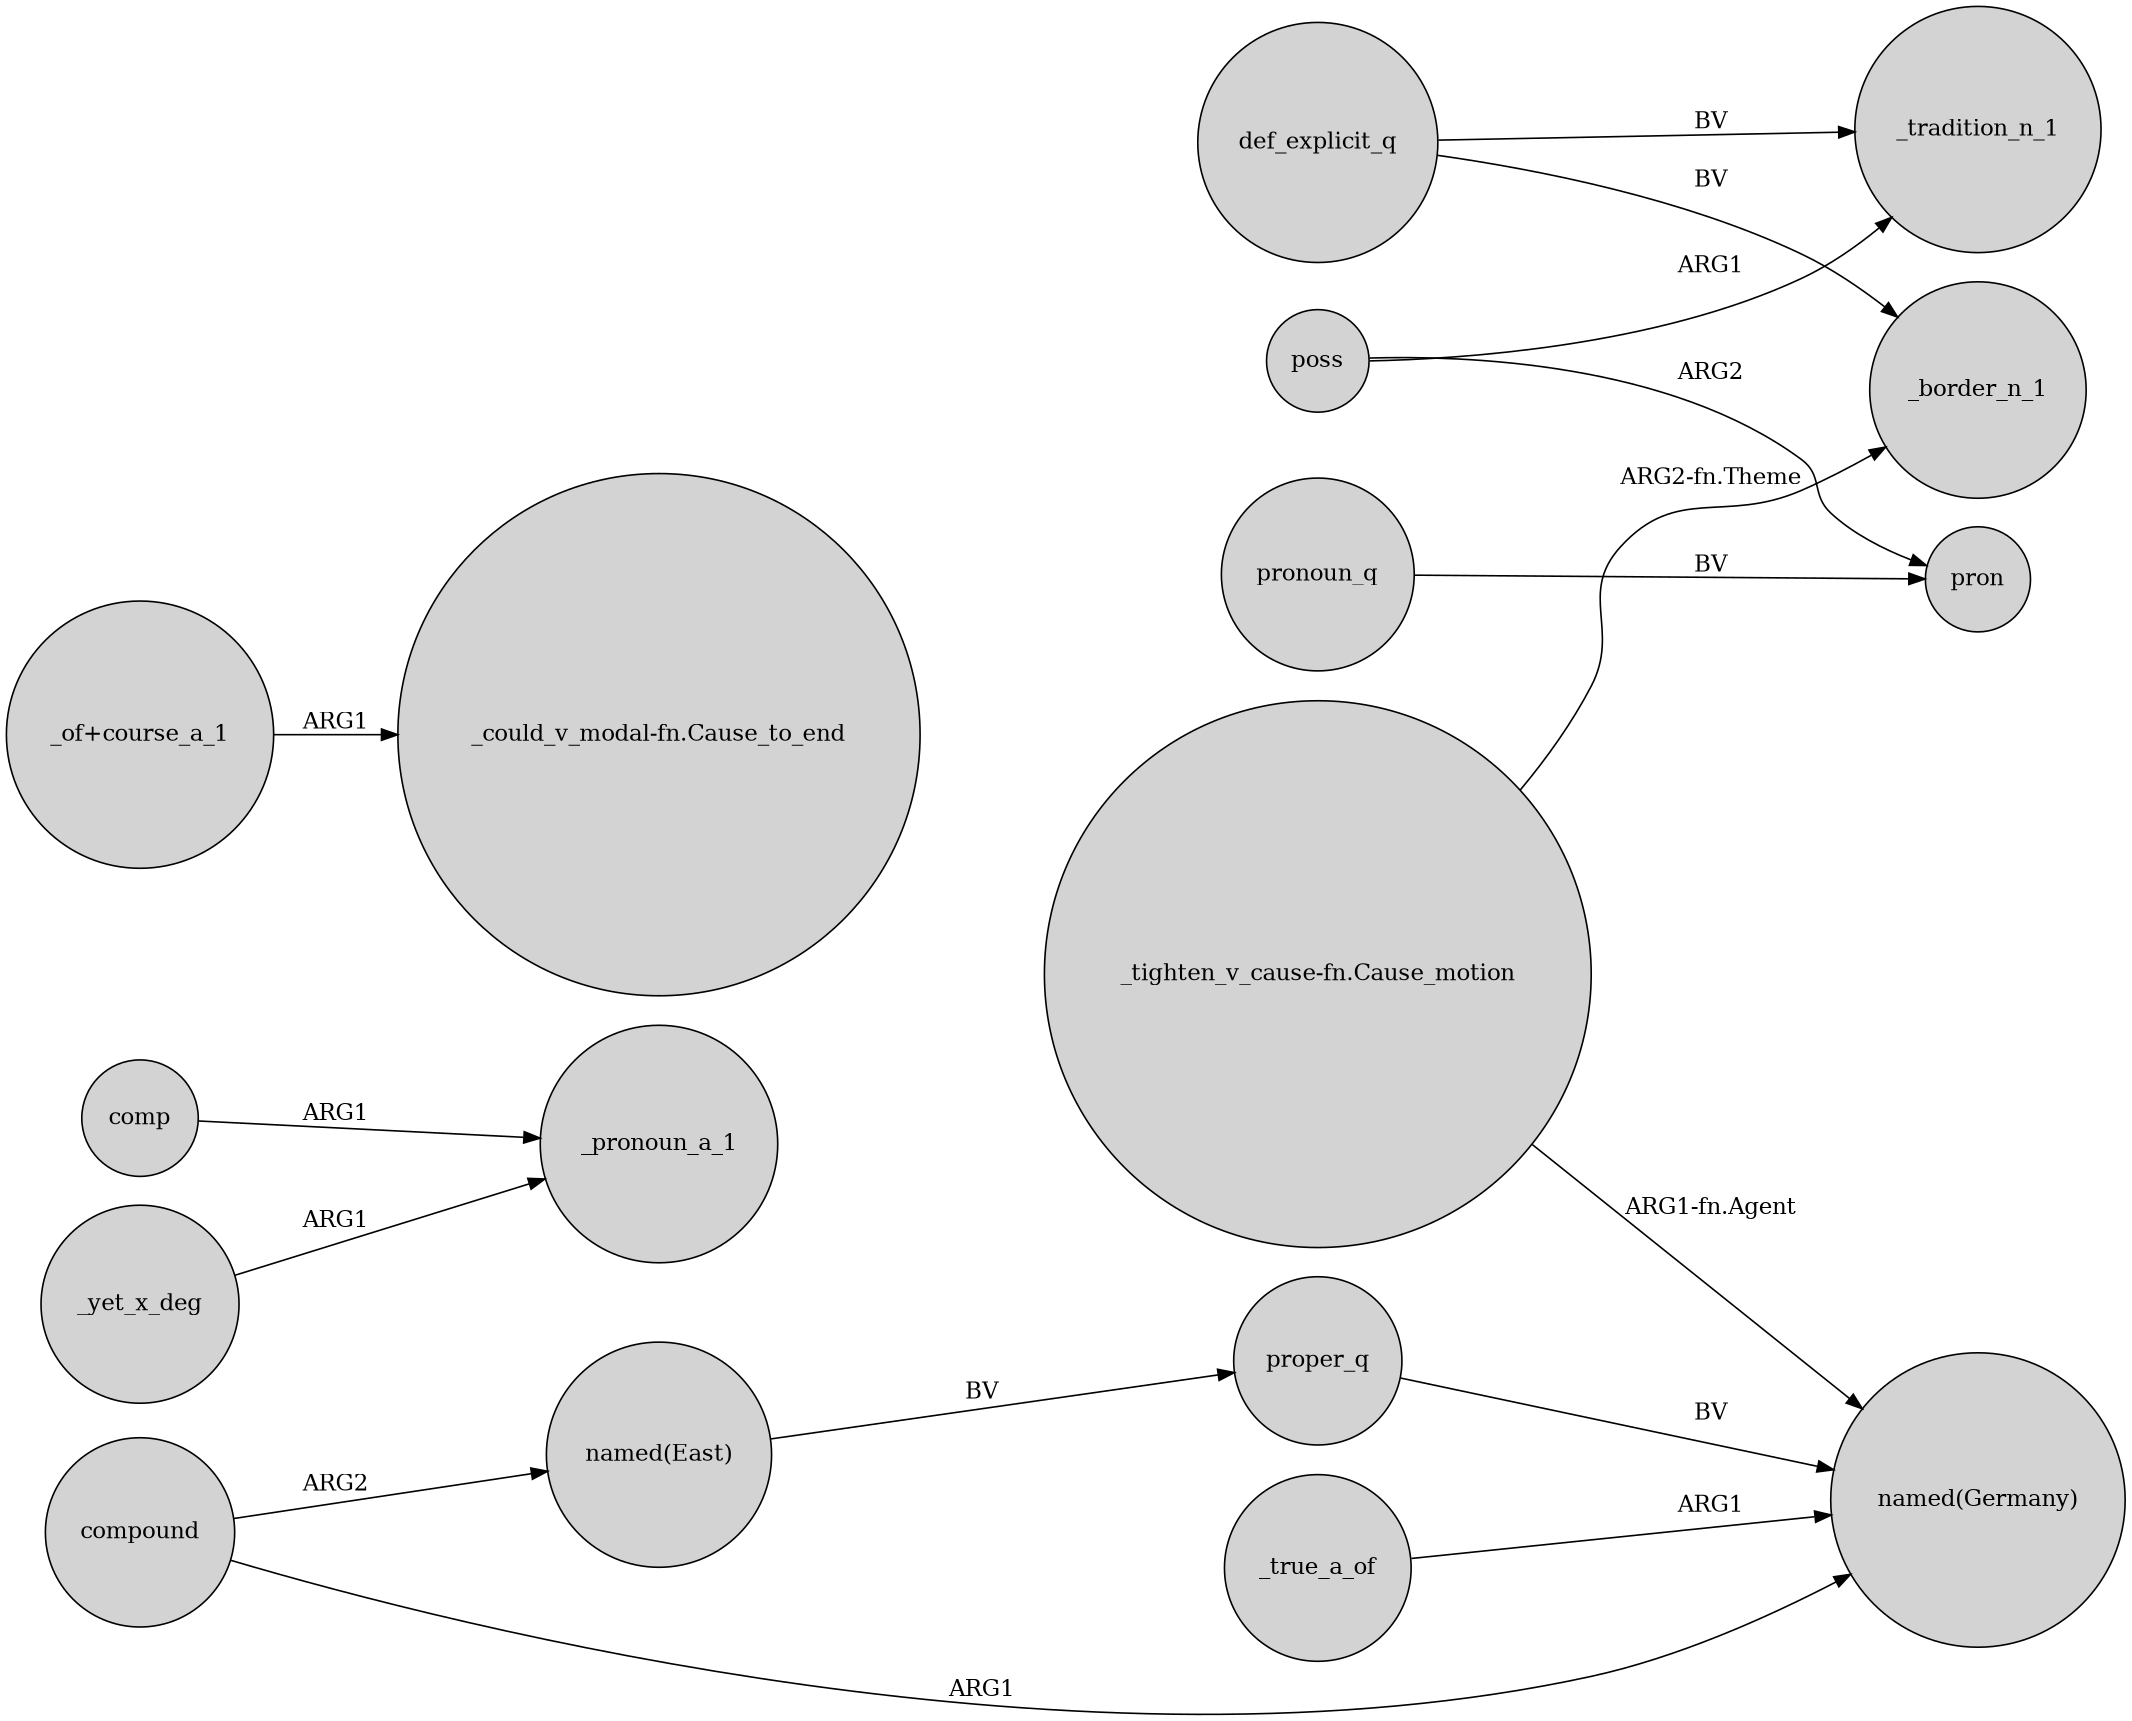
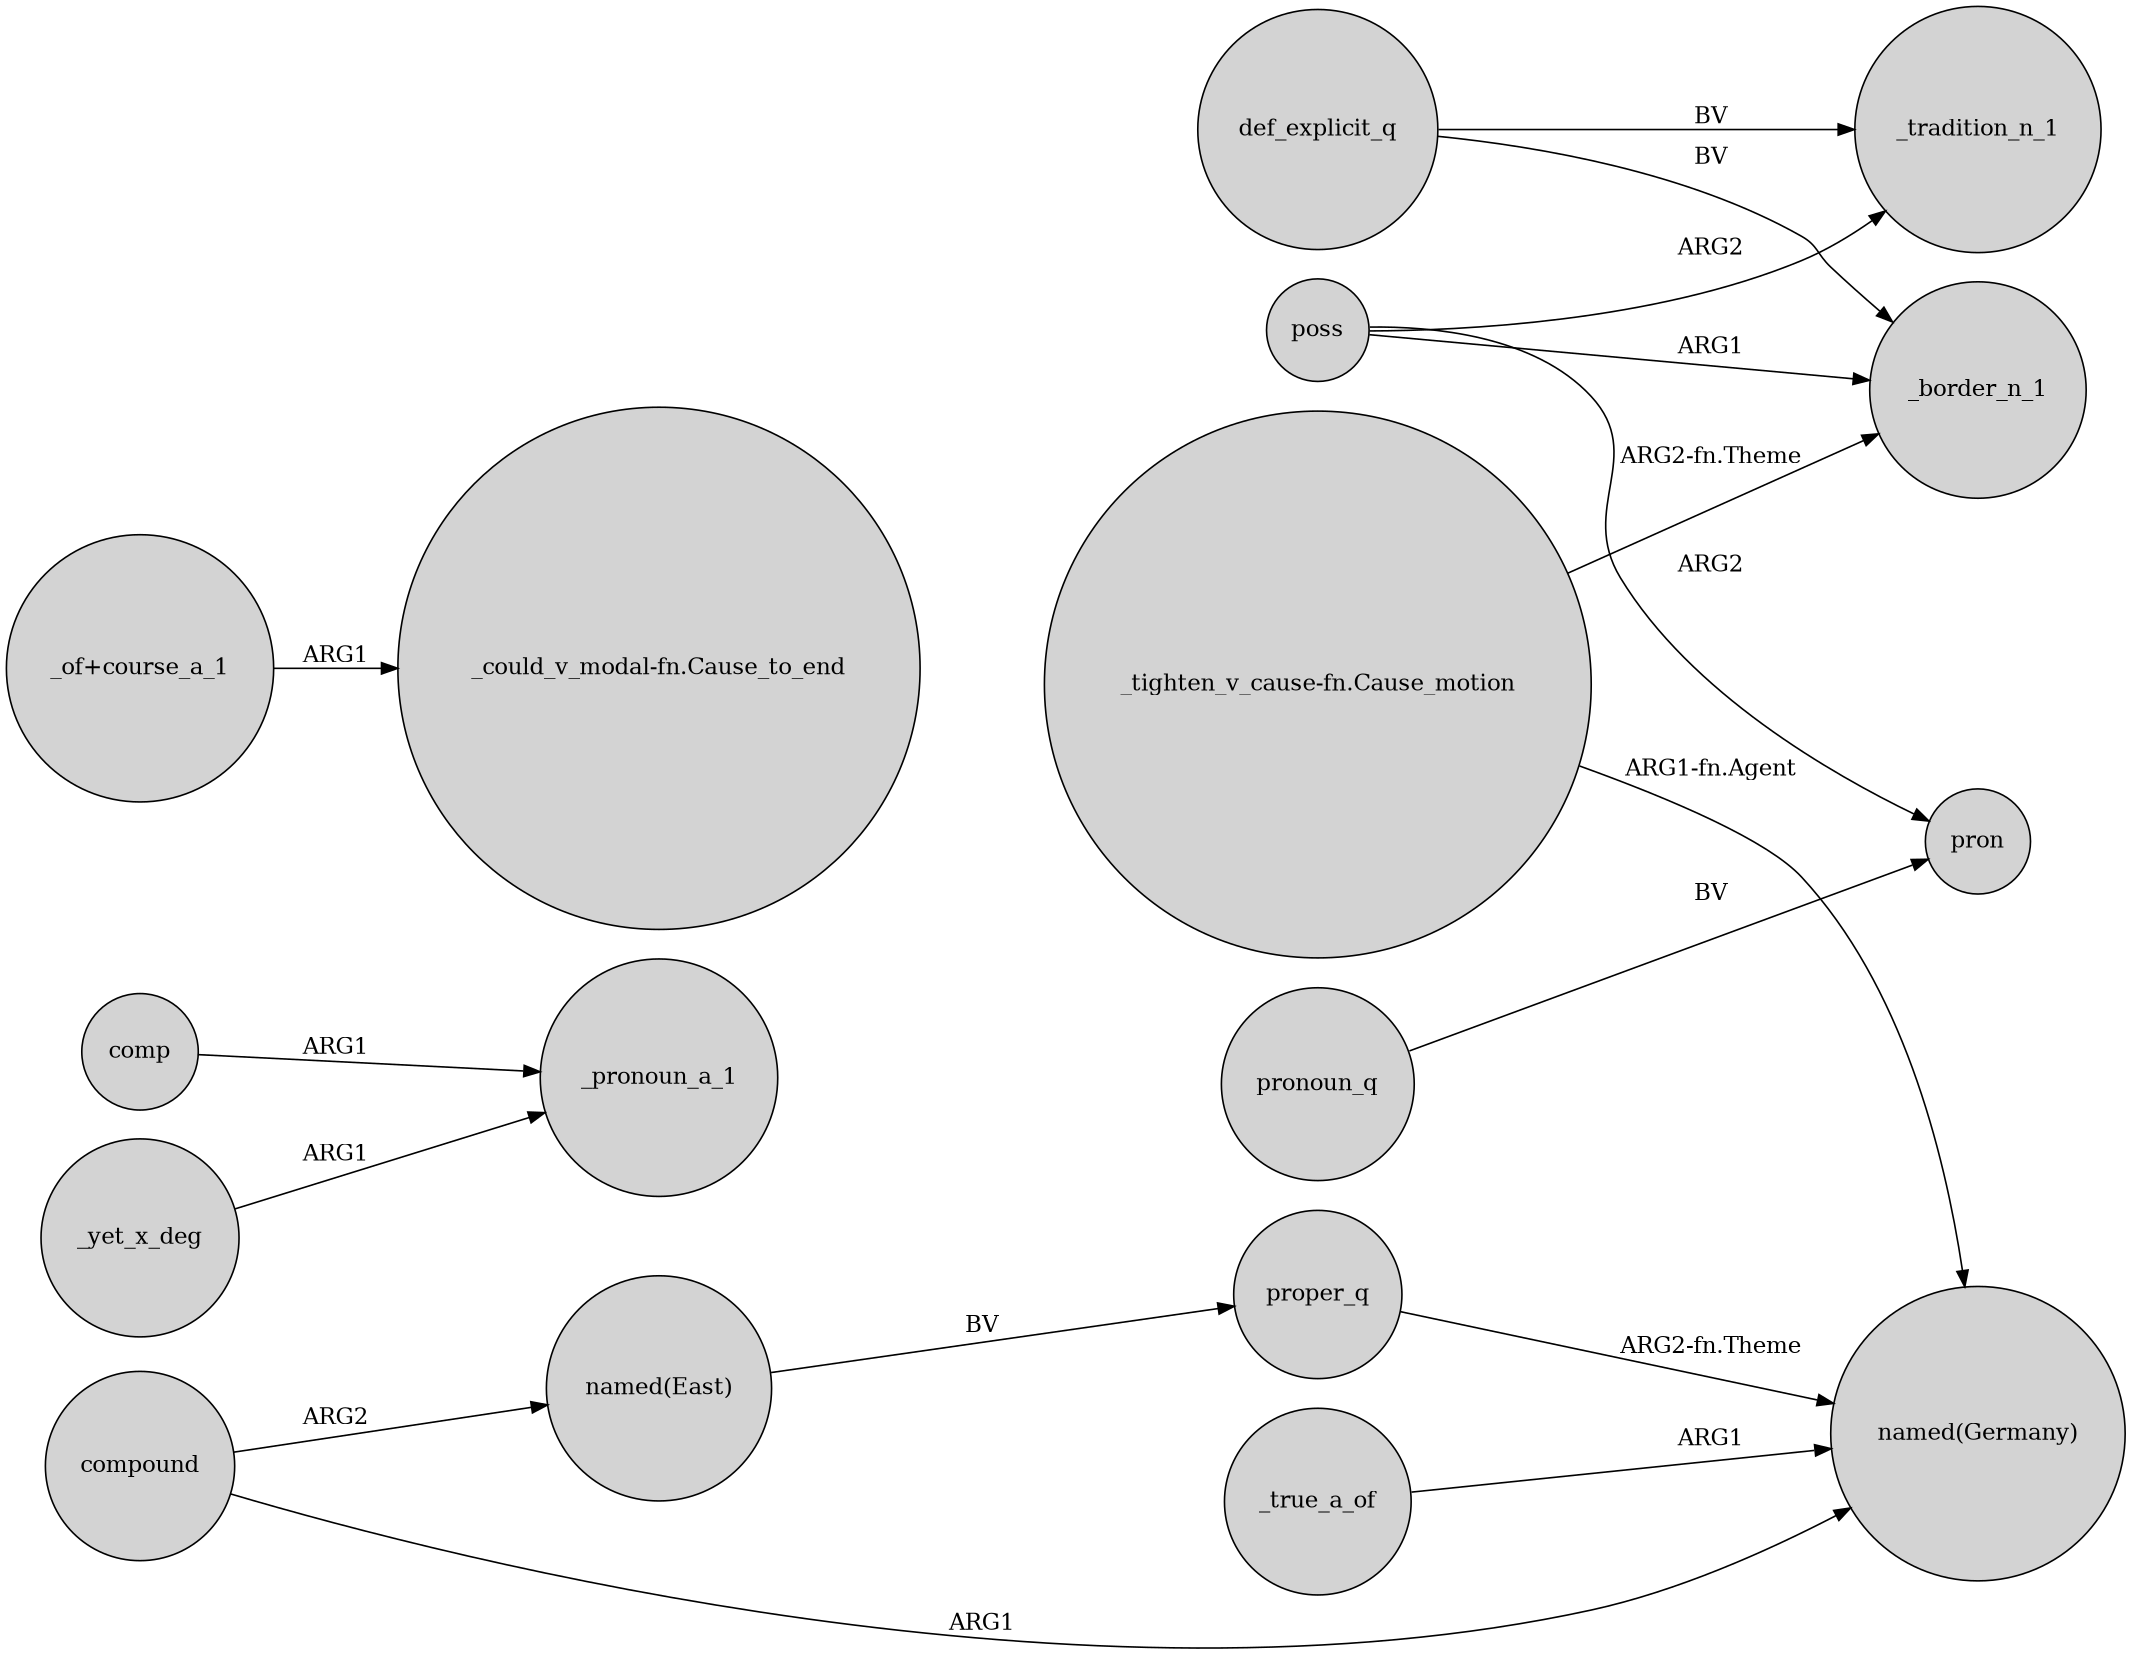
edge "poss" -> "_tradition_n_1": label "ARG1" -> "ARG2"
edge "poss" -> "_border_n_1": added, label "ARG1"
edge "proper_q" -> "named(Germany)": label "BV" -> "ARG2-fn.Theme"
